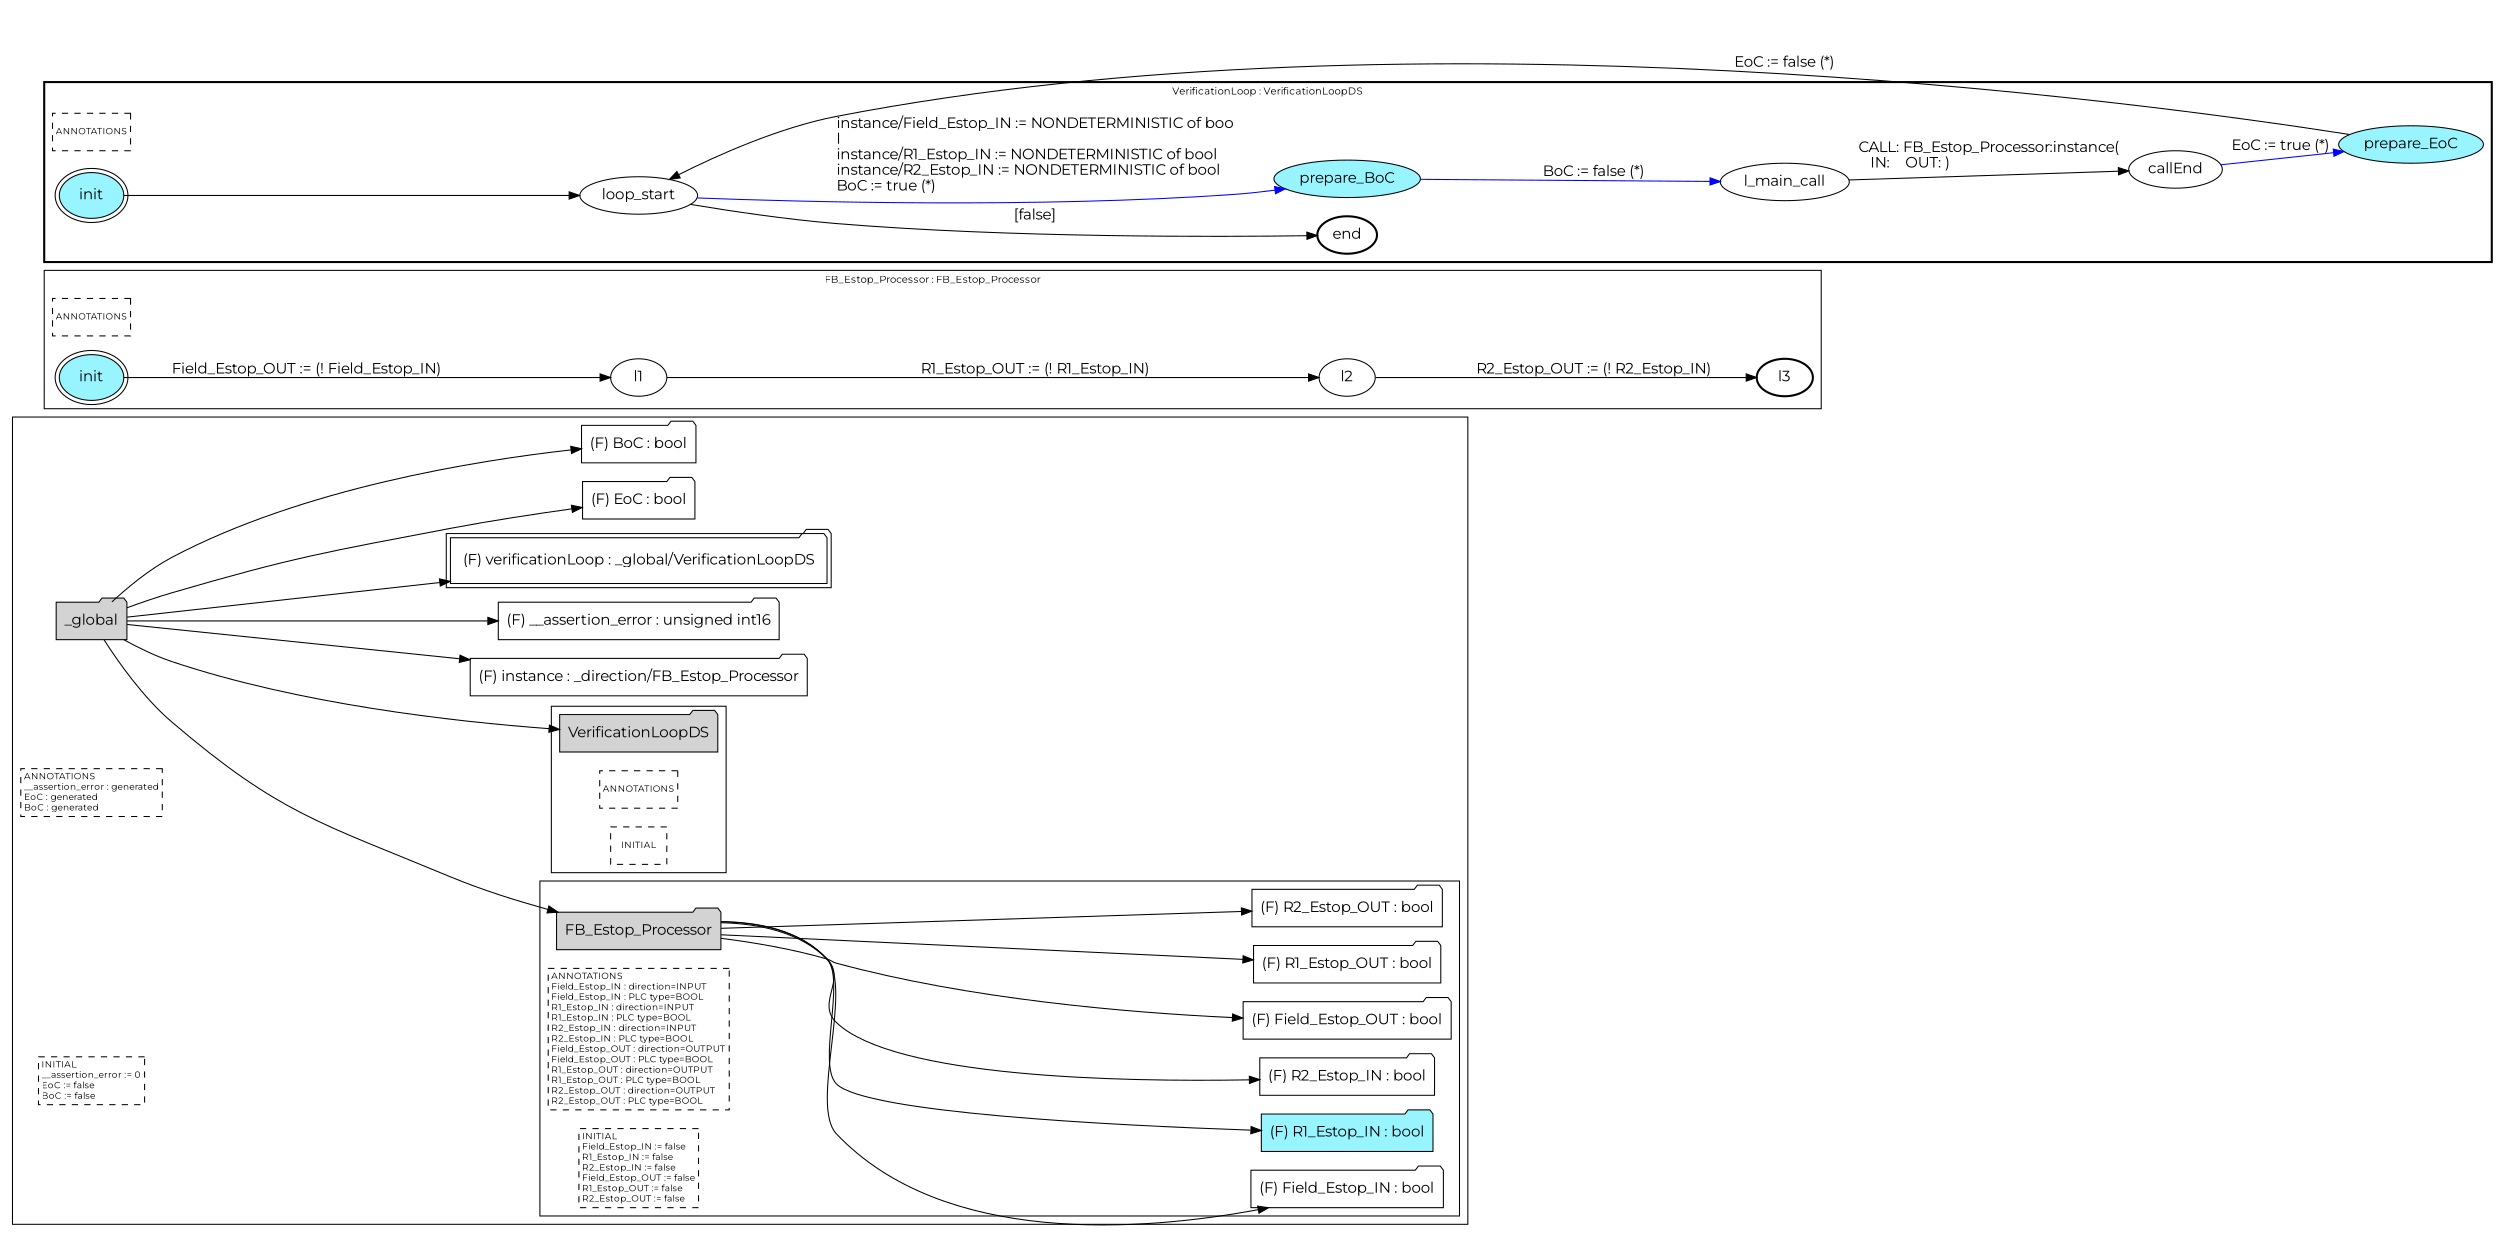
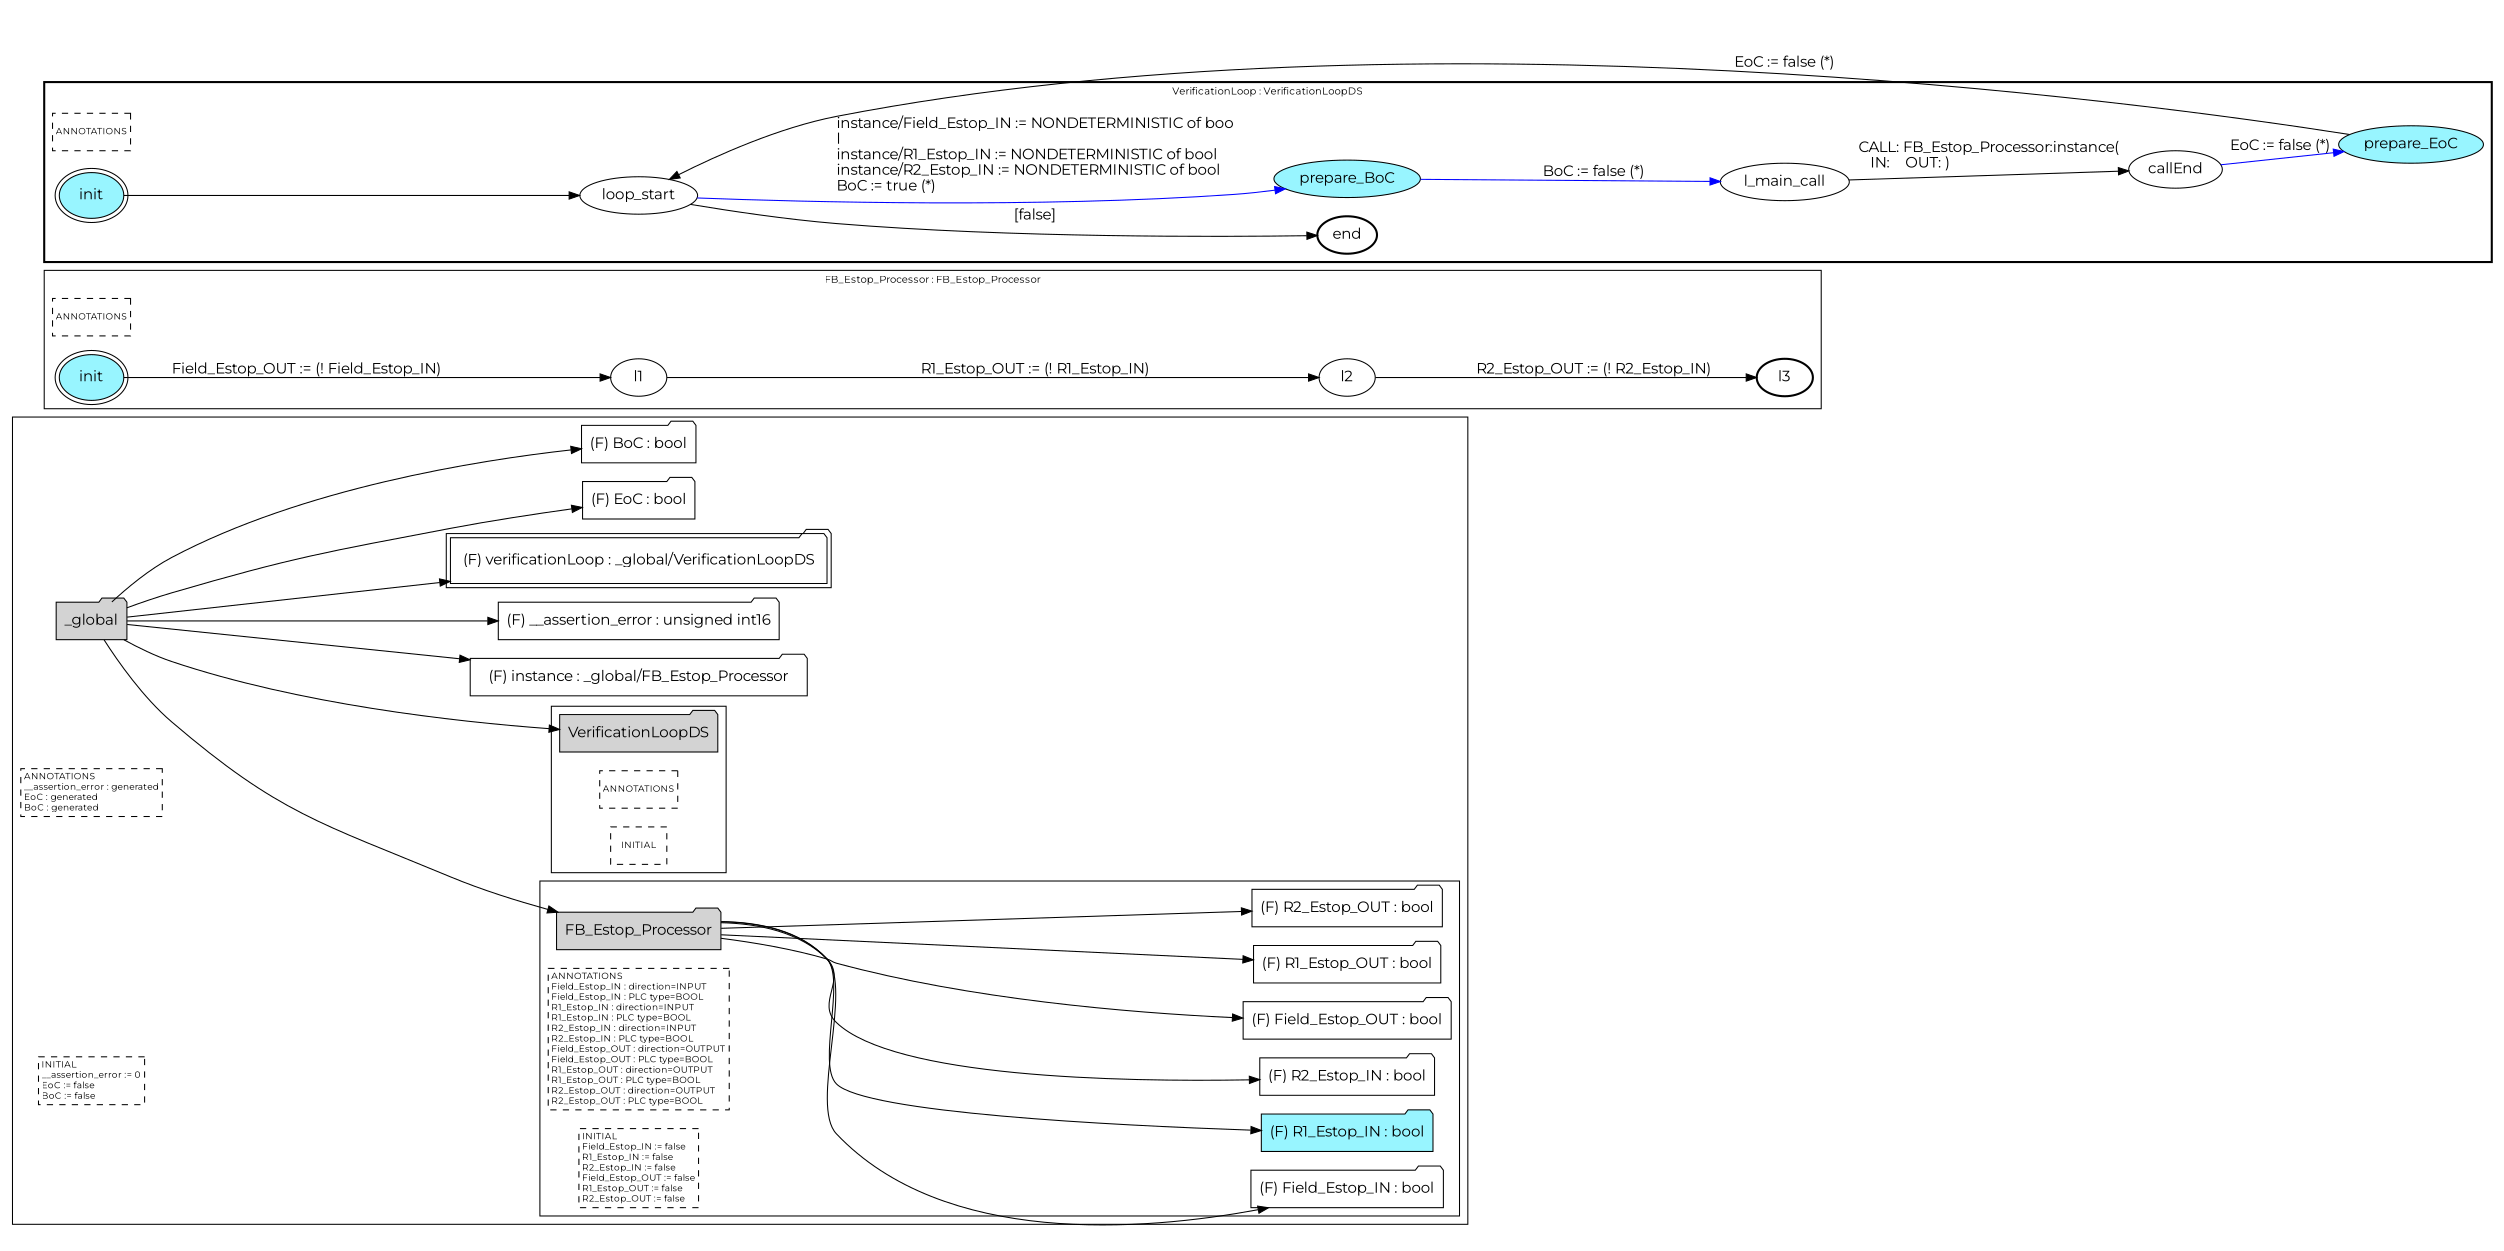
edge "callEnd" -> "prepare_EoC": label "EoC := true (*)" -> "EoC := false (*)"
node "(F) instance : _direction/FB_Estop_Processor": label "(F) instance : _direction/FB_Estop_Processor" -> "(F) instance : _global/FB_Estop_Processor"
